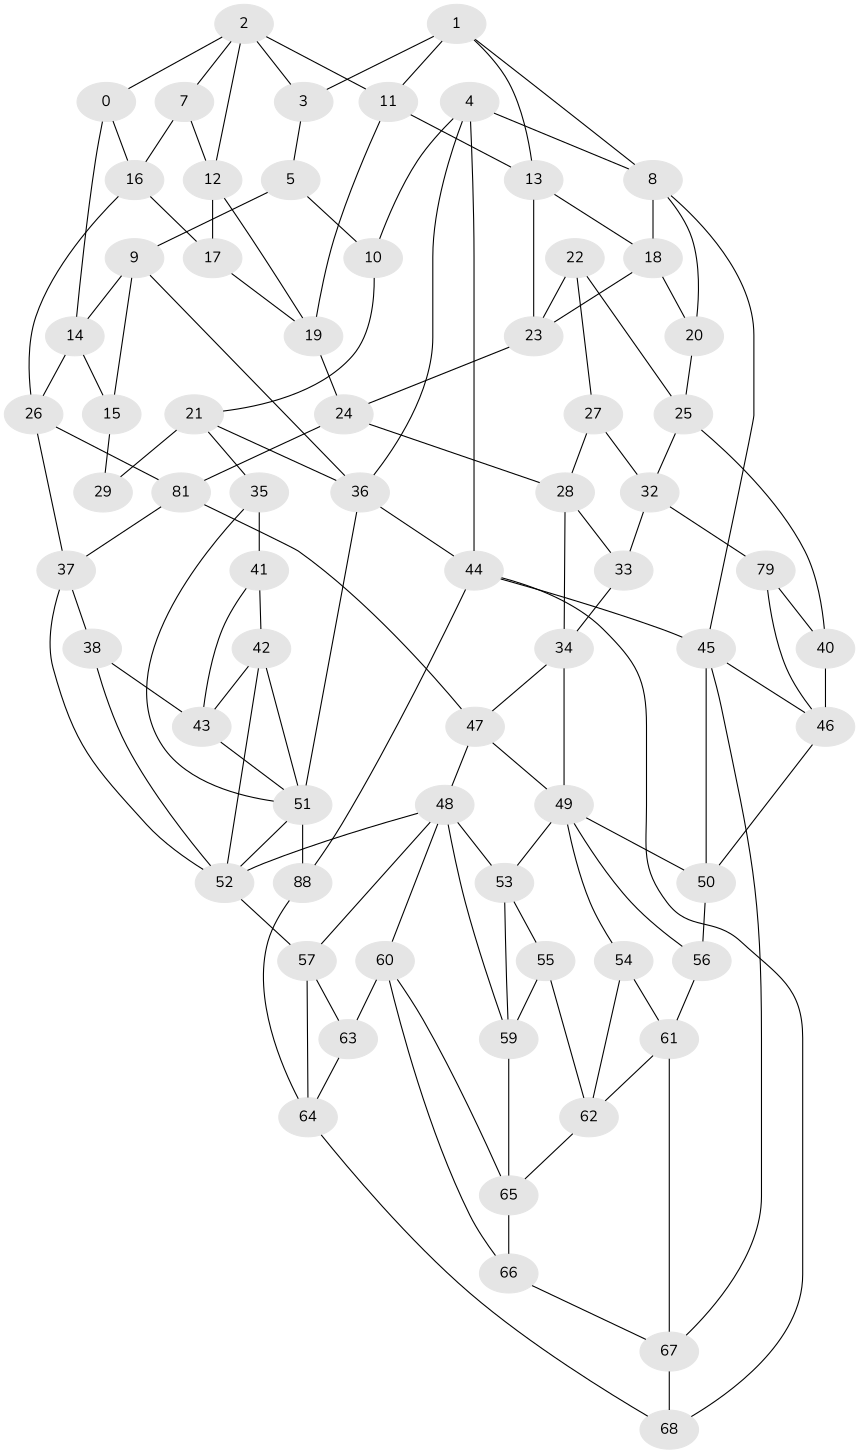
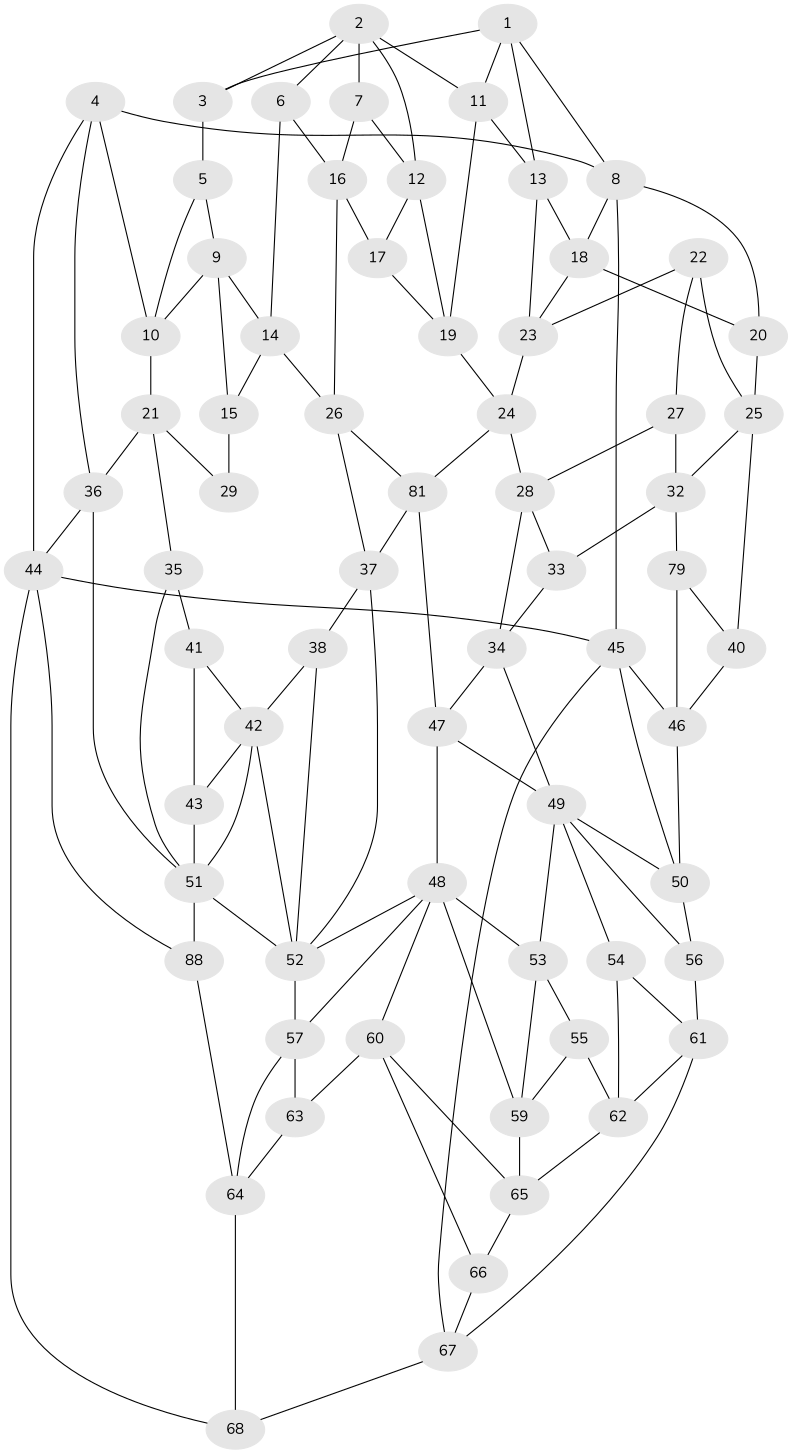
node "0": label "0" -> "6"
edge "9" -- "36": now "9" -- "10"
edge "38" -- "43": now "38" -- "42"
